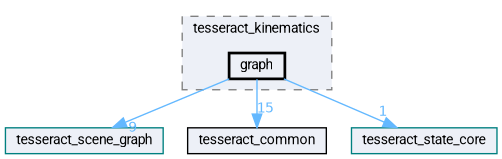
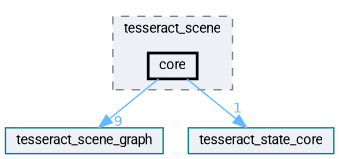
cluster "tesseract_kinematics": label "tesseract_kinematics" -> "tesseract_scene"
node "graph": label "graph" -> "core"
node "tesseract_common": removed
